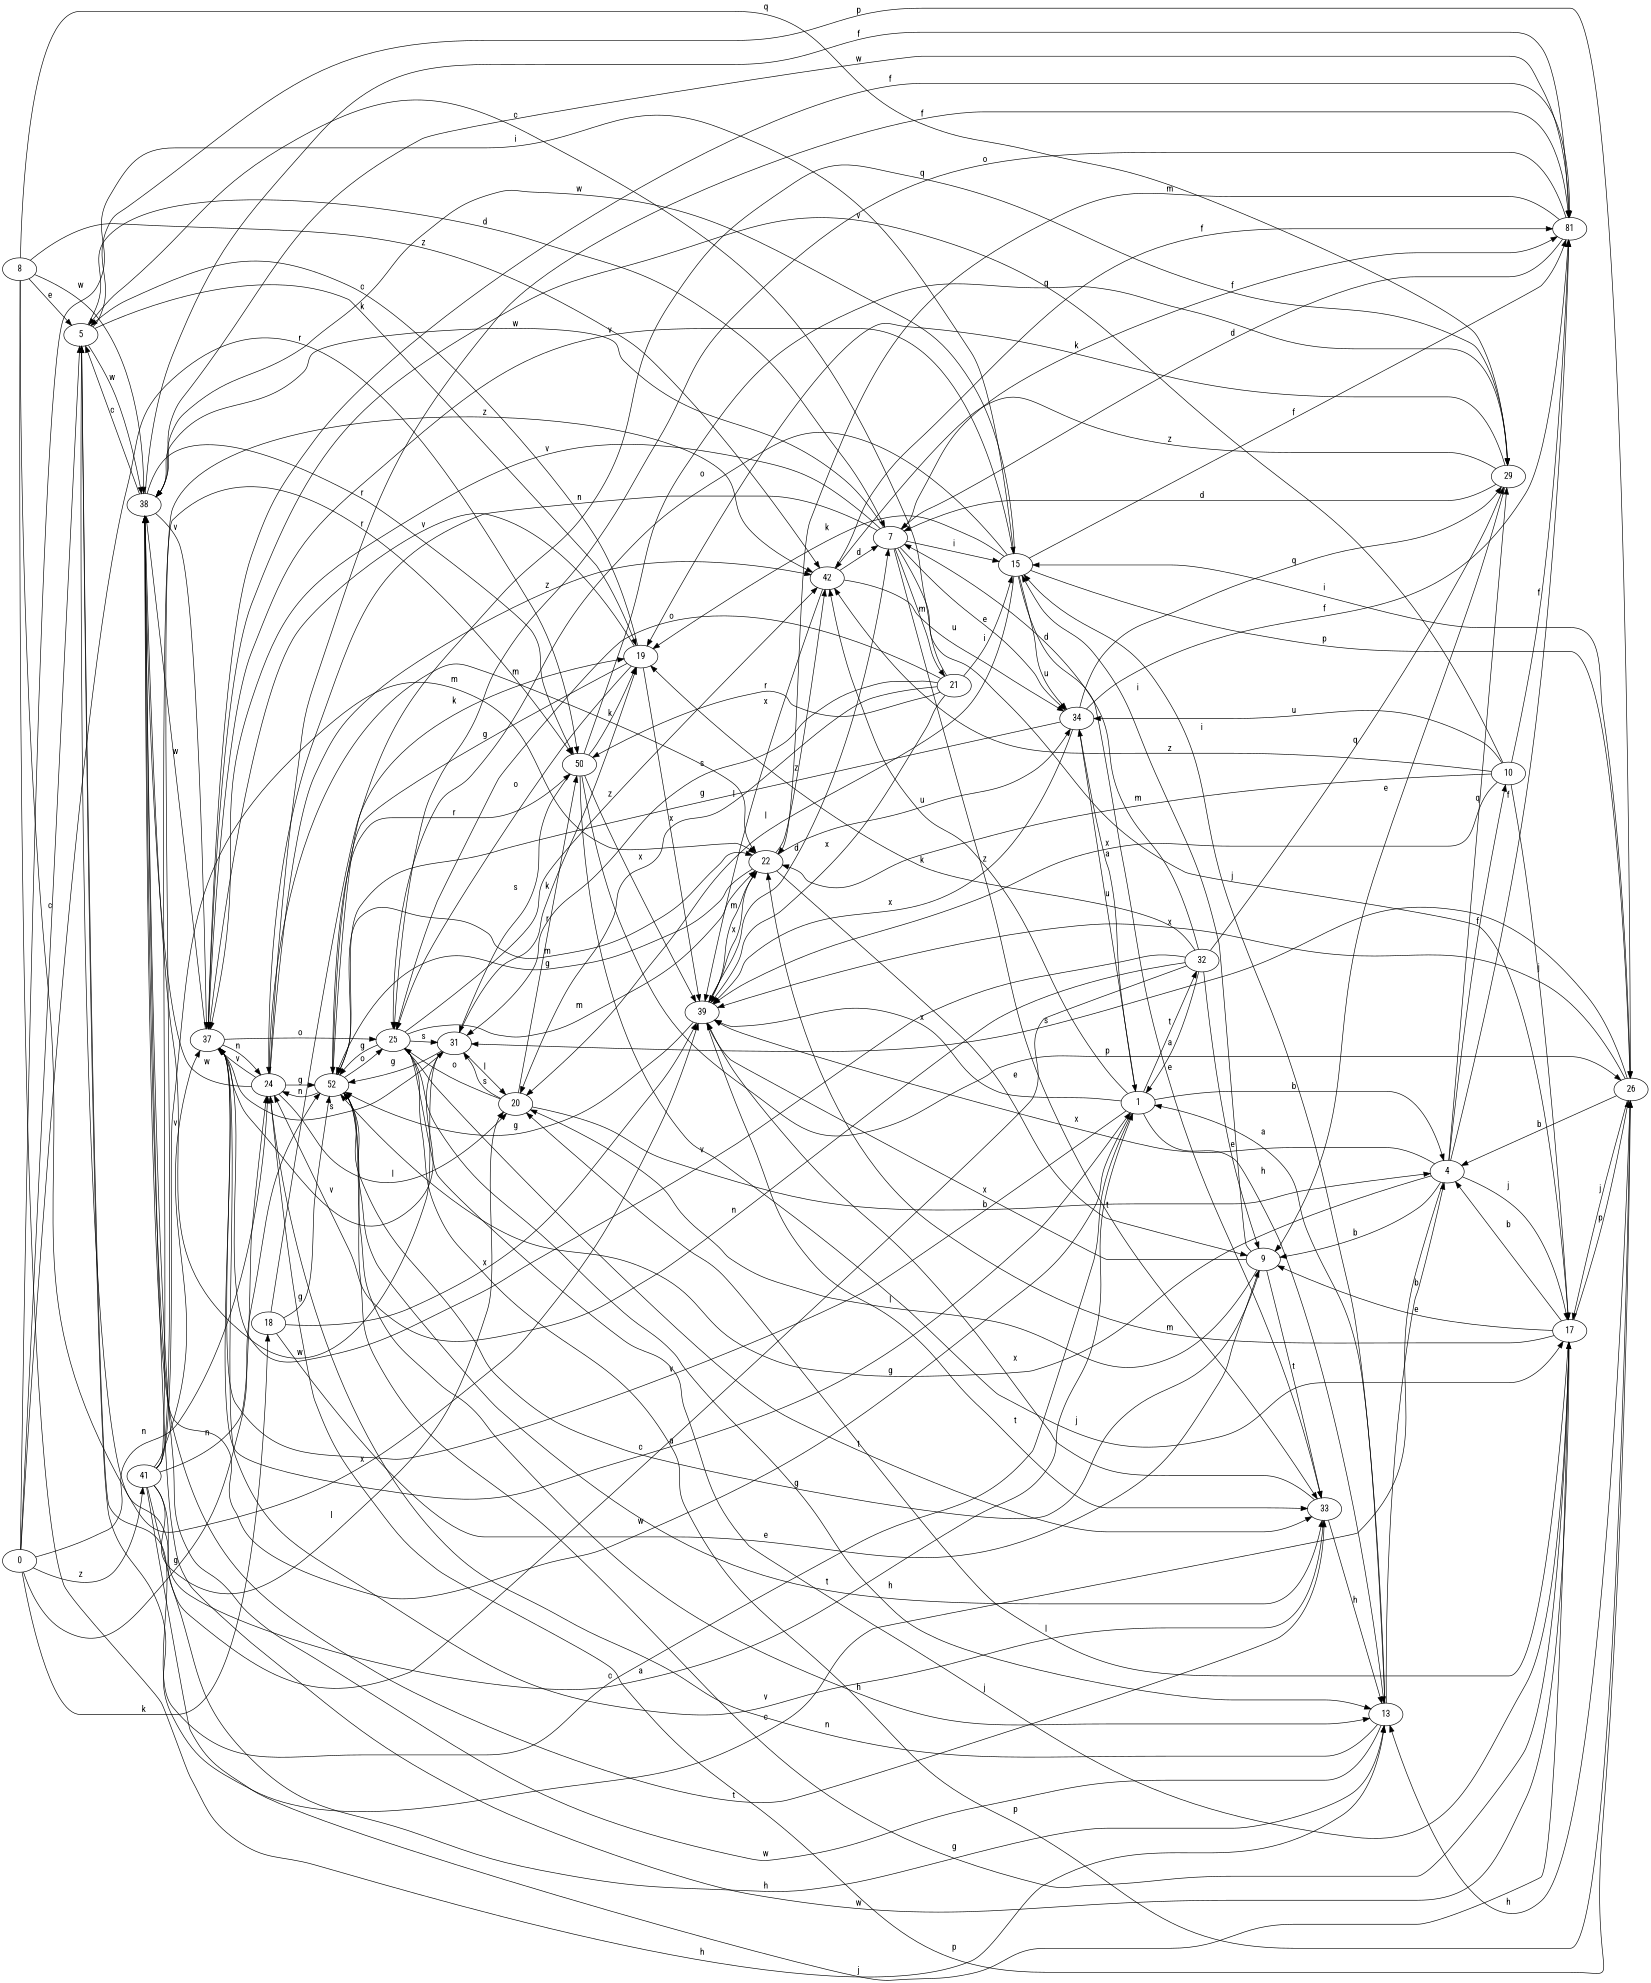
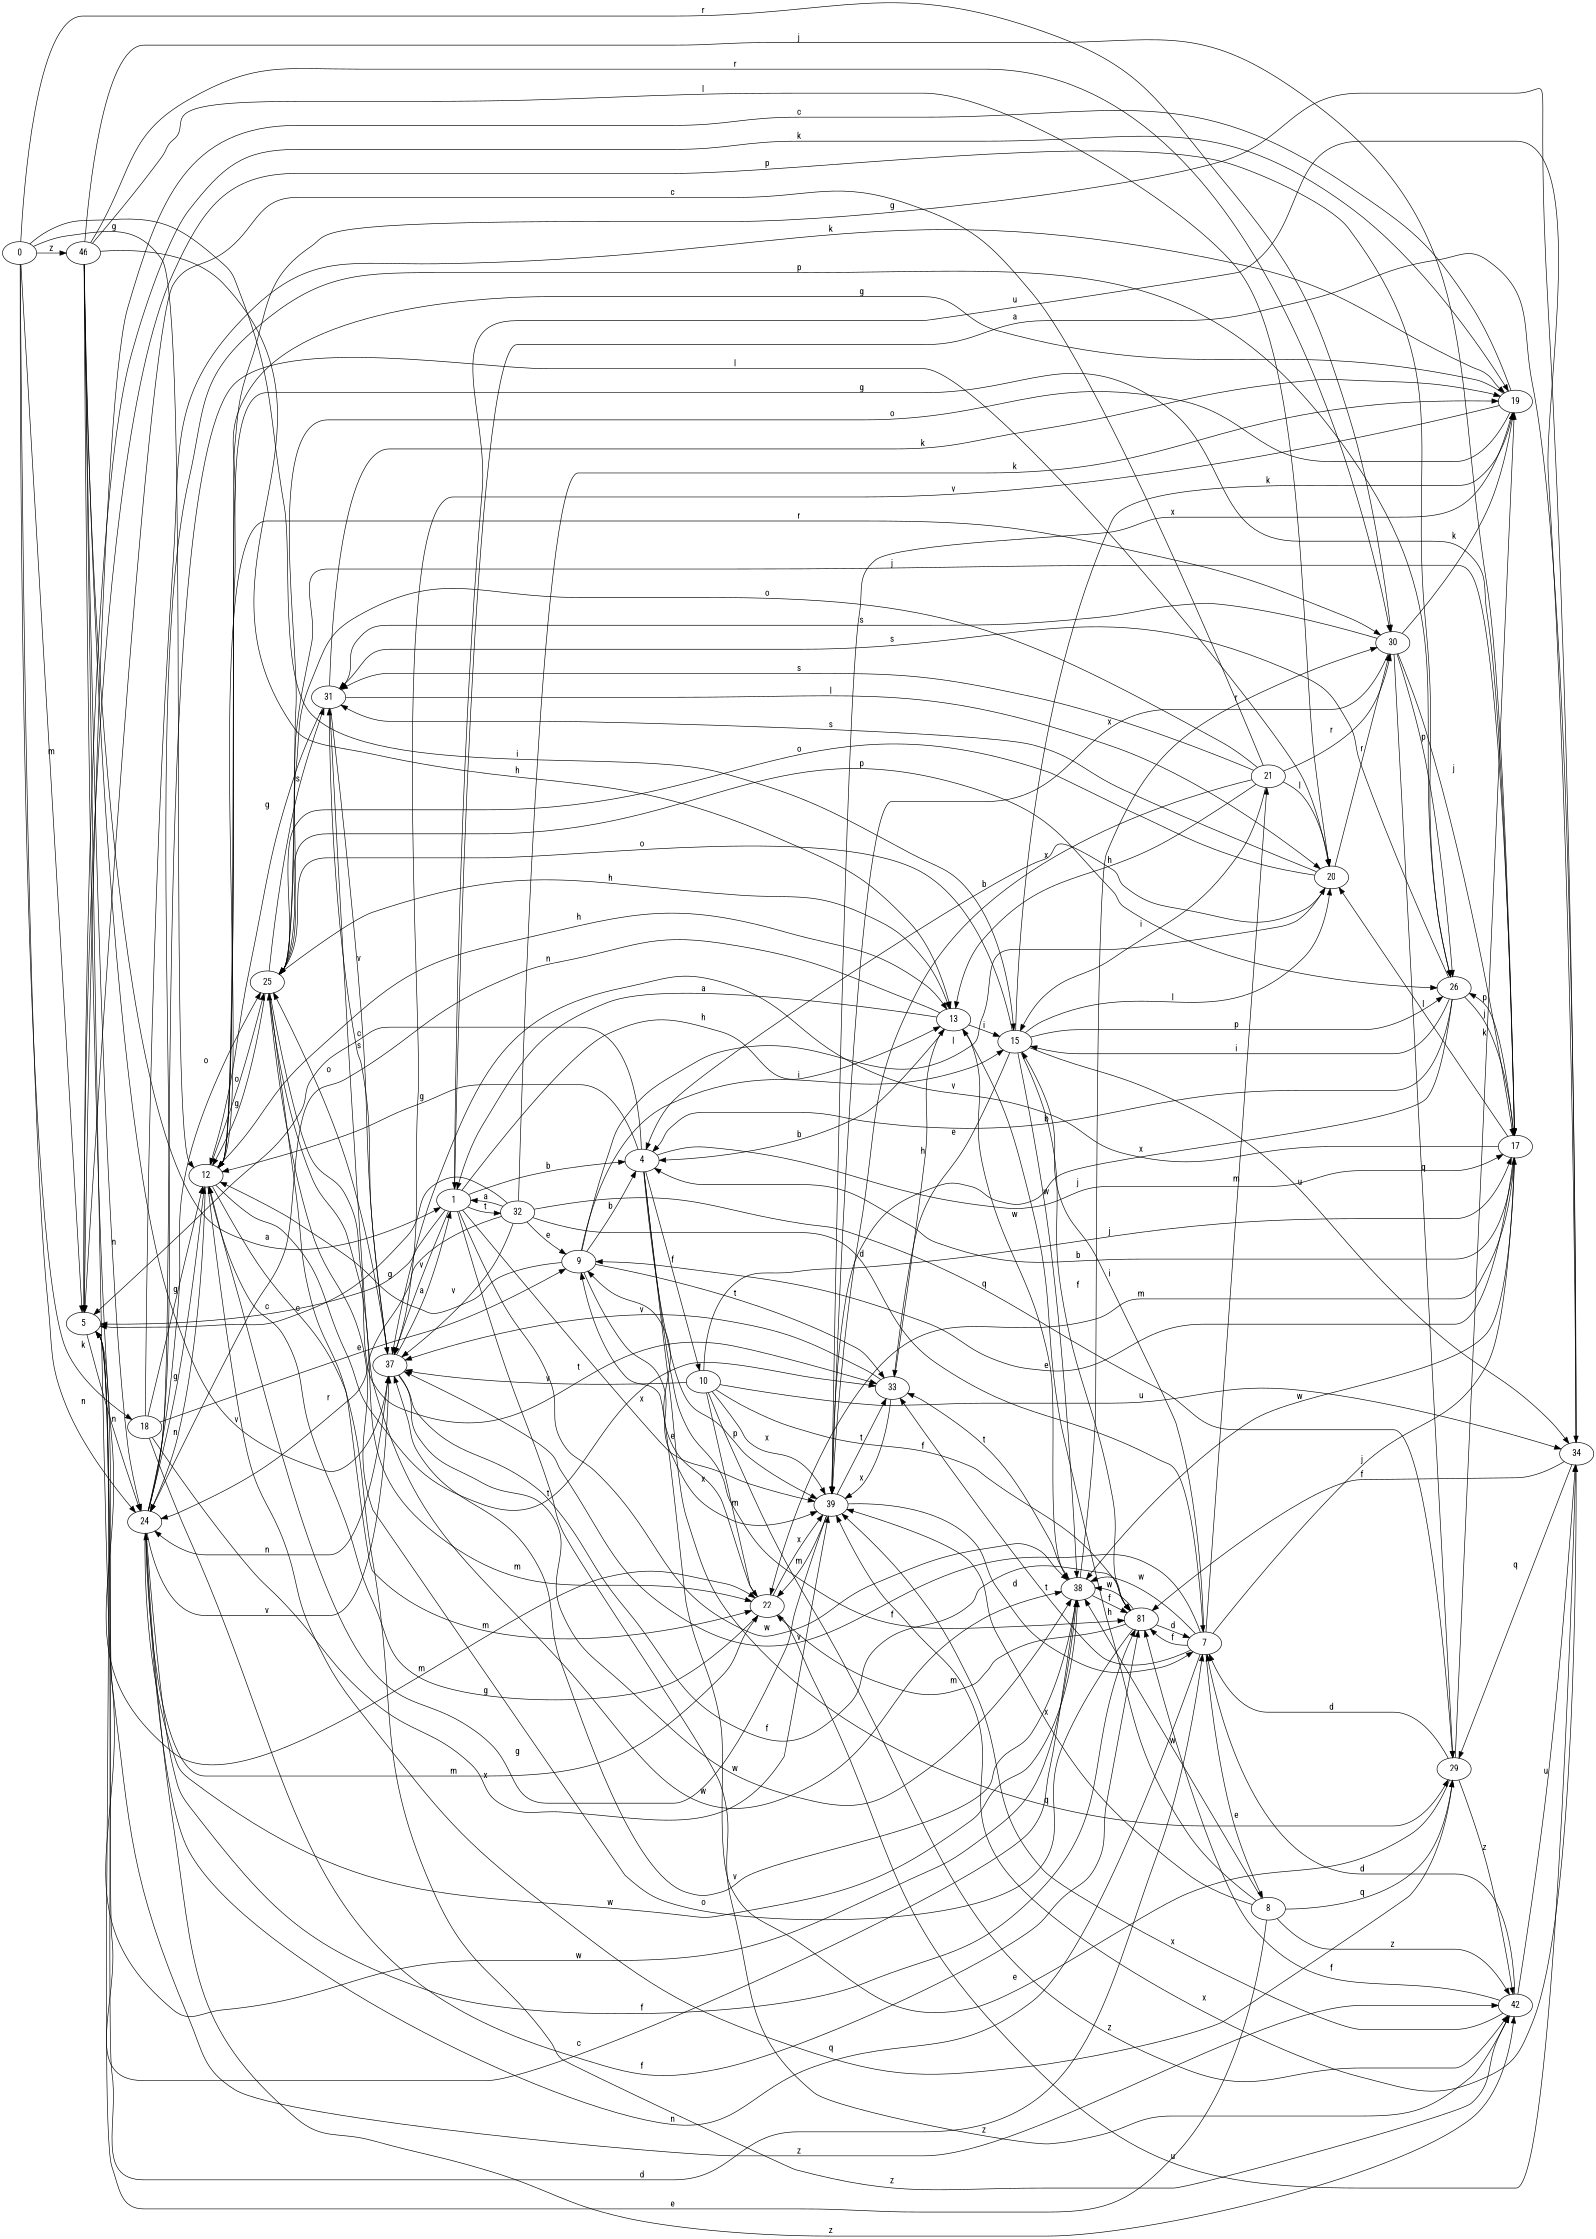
edge "15" -> "37": now "17" -> "37"
edge "7" -> "34": now "7" -> "8"
edge "22" -> "42": removed, label "z"
node "50": label "50" -> "30"
edge "0" -> "5": label "c" -> "m"
node "52": label "52" -> "12"
edge "4" -> "39": label "x" -> "p"
edge "32" -> "24": label "n" -> "r"
edge "4" -> "9": reversed
edge "24" -> "25": added, label "o"
edge "5" -> "24": added, label "n"
node "41": label "41" -> "46"
edge "26" -> "13": now "21" -> "13"
edge "18" -> "81": added, label "f"
